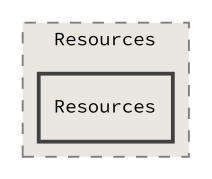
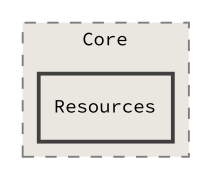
cluster "Resources": label "Resources" -> "Core"
